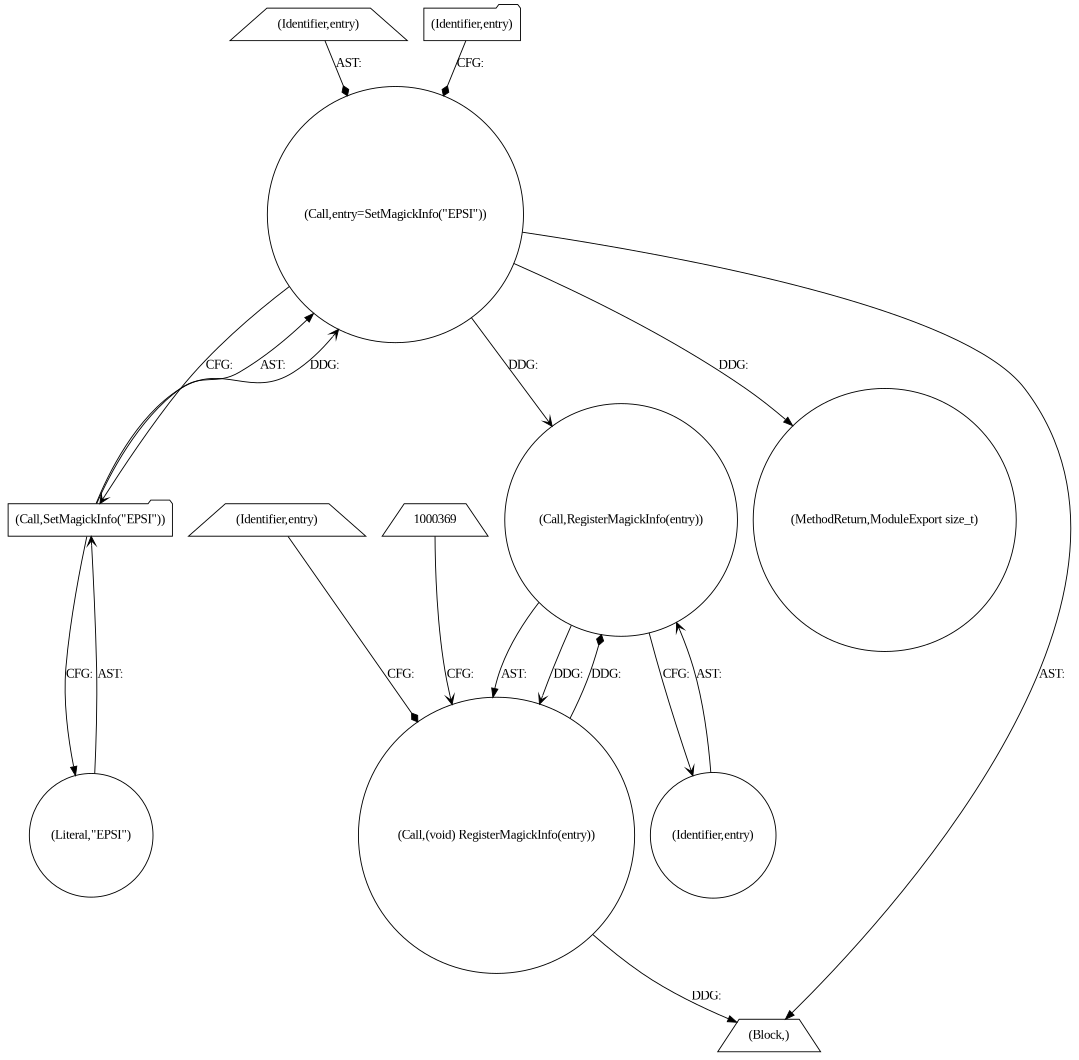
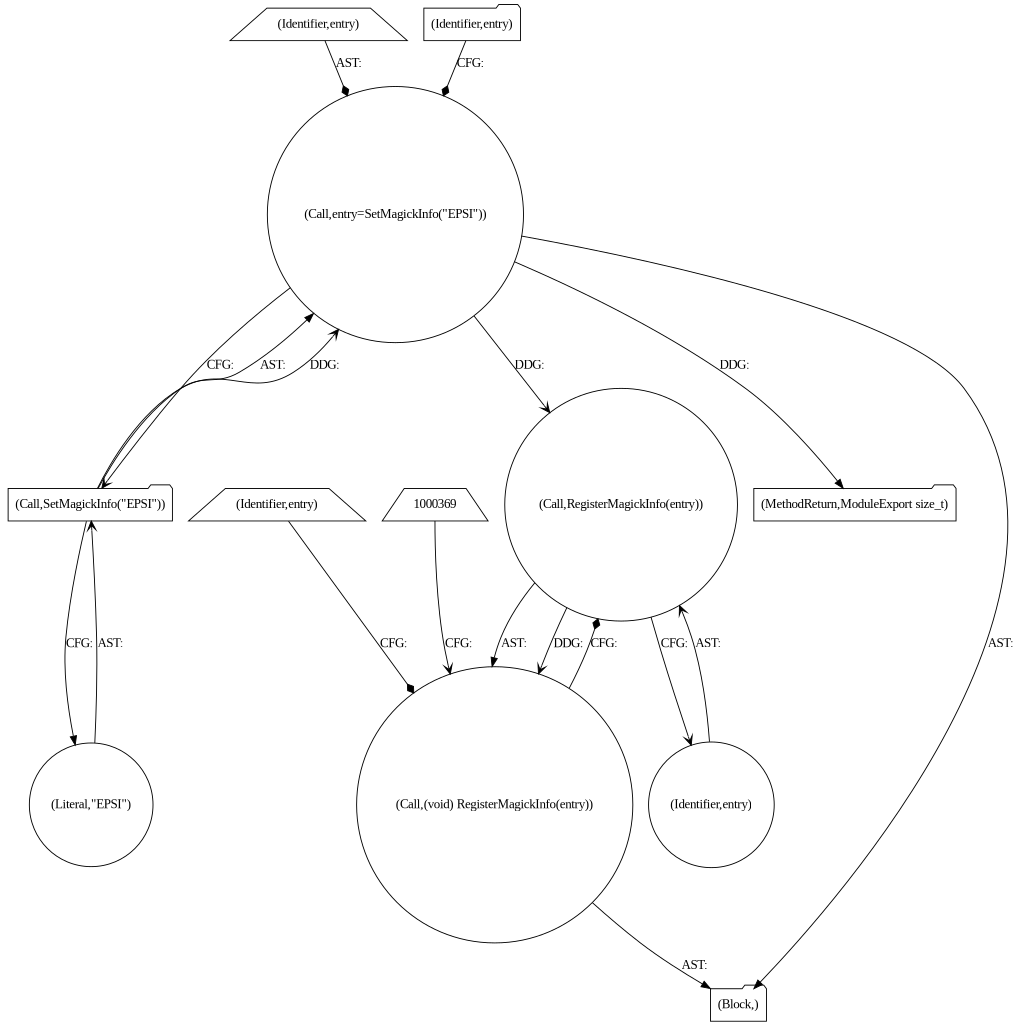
node "(MethodReturn,ModuleExport size_t)": shape circle -> folder
edge "(Call,(void) RegisterMagickInfo(entry))" -> "(Call,RegisterMagickInfo(entry))": label "DDG: " -> "CFG: "
edge "(Call,(void) RegisterMagickInfo(entry))" -> "(Block,)": label "DDG: " -> "AST: "
node "(Block,)": shape trapezium -> folder
